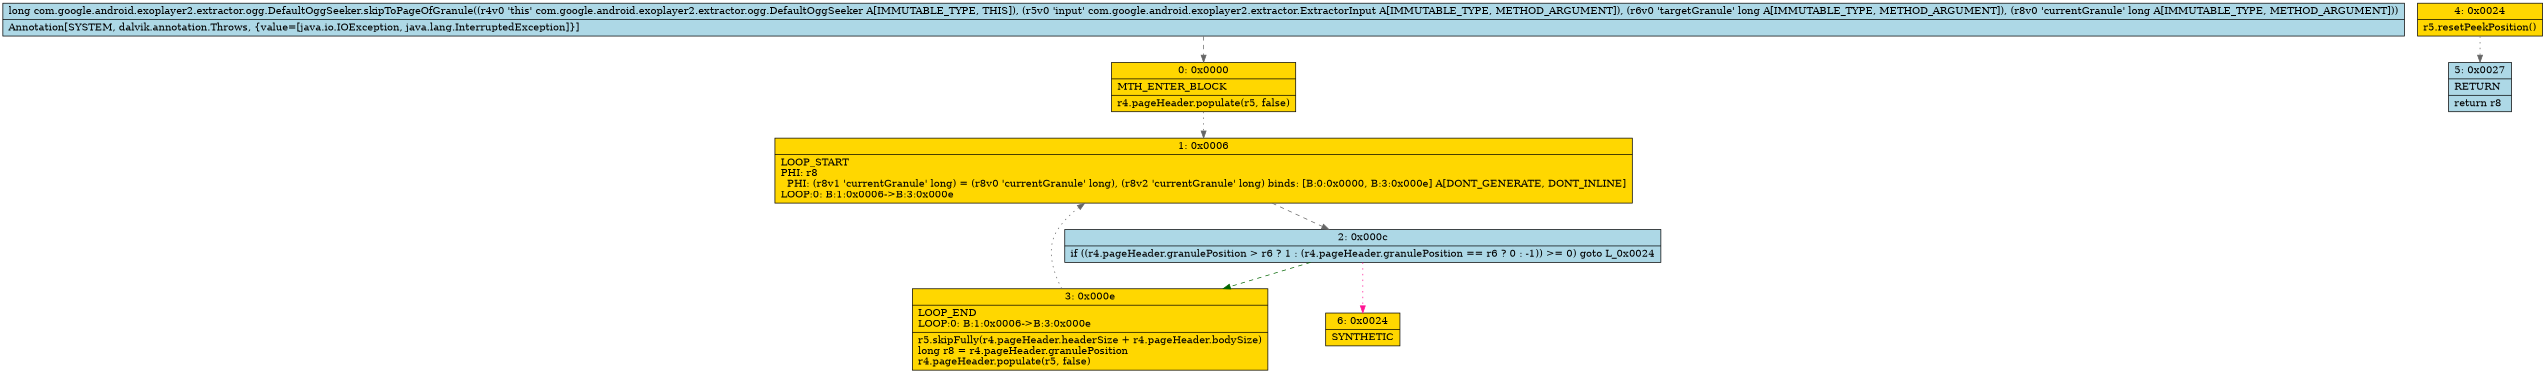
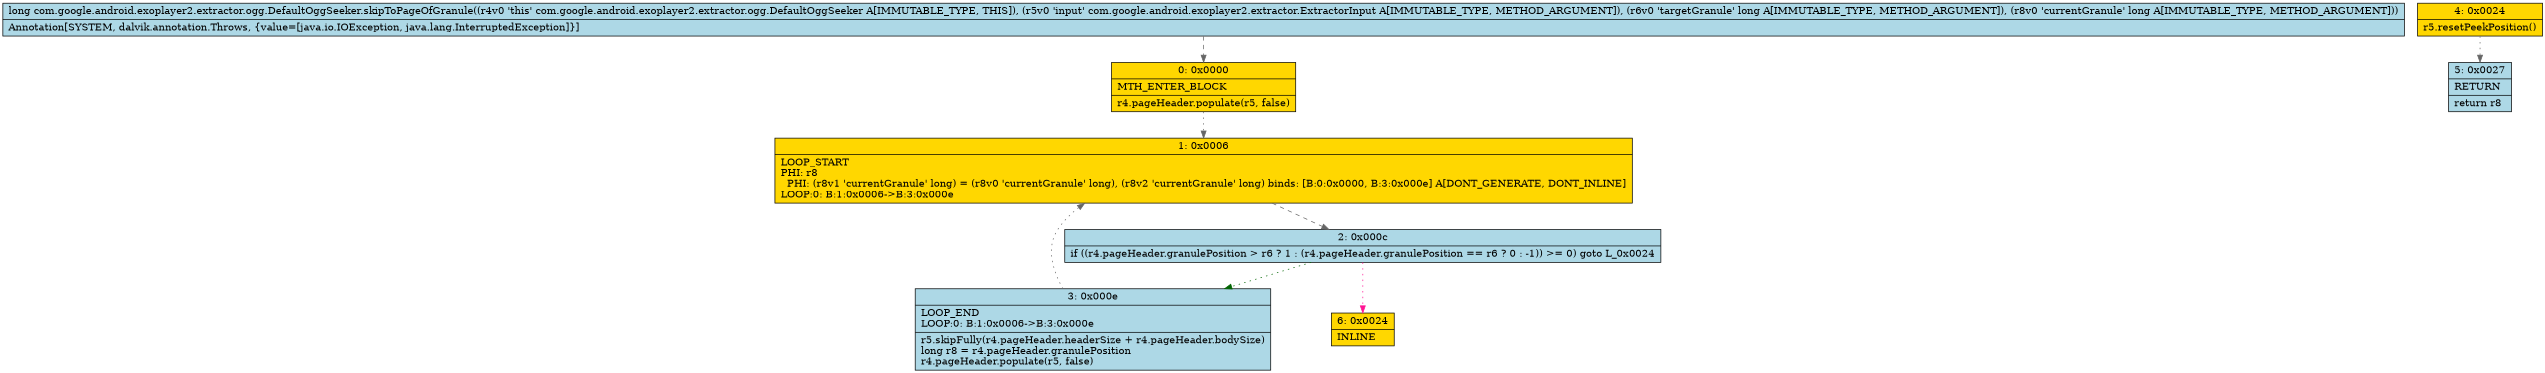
edge "2: 0x000c" -> "3: 0x000e": style dashed -> dotted
node "3: 0x000e": fillcolor gold -> lightblue
node "6: 0x0024": text "SYNTHETIC" -> "INLINE"
